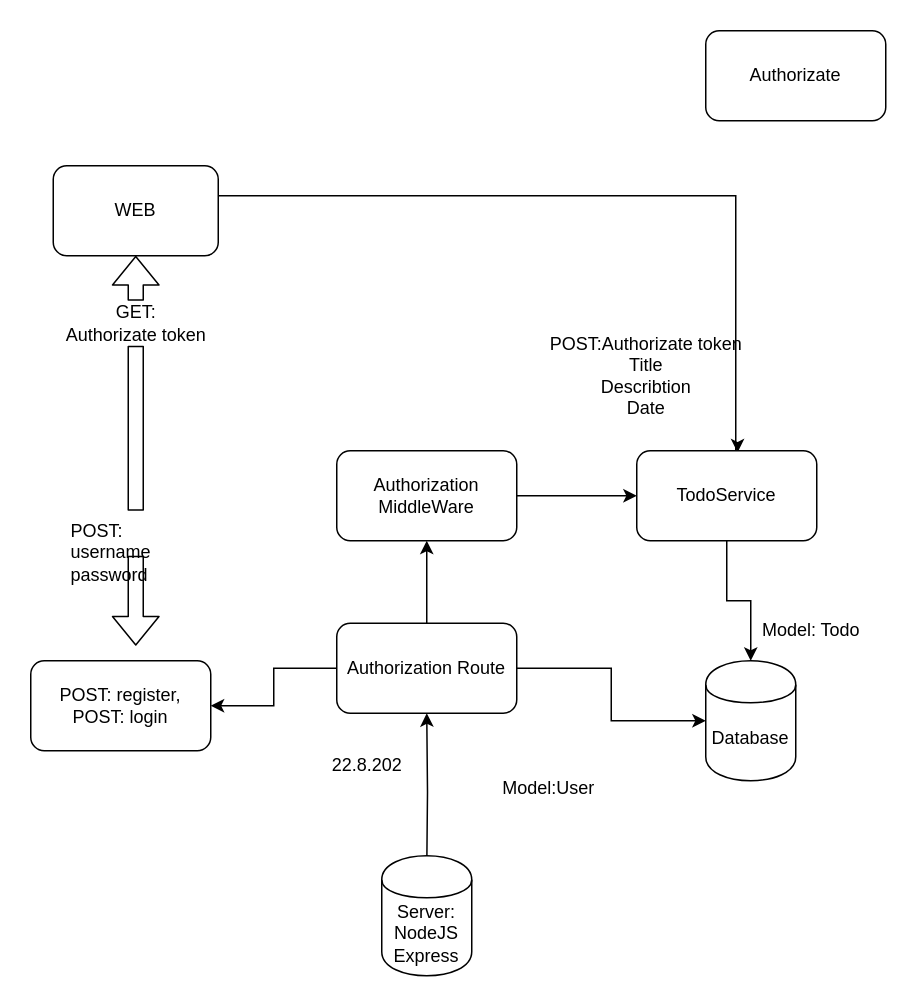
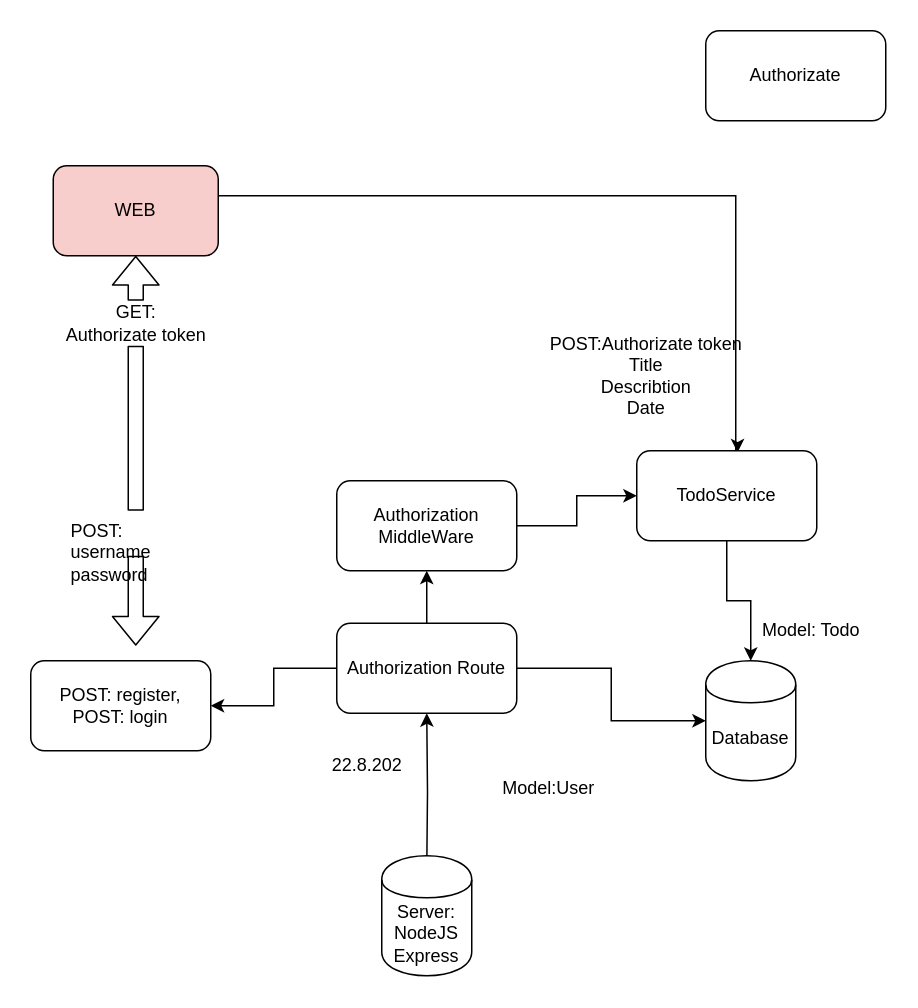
node "WEB": fillcolor #ffffff -> #f8cecc
node "Authorization MiddleWare": moved (427, 496) -> (427, 526)
